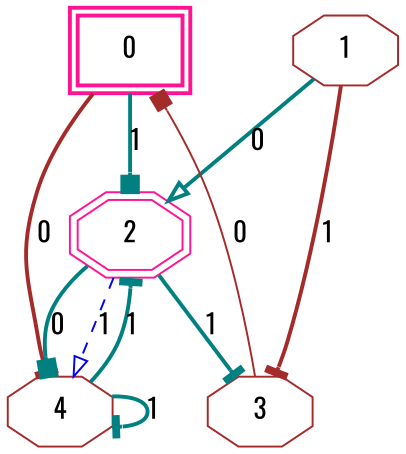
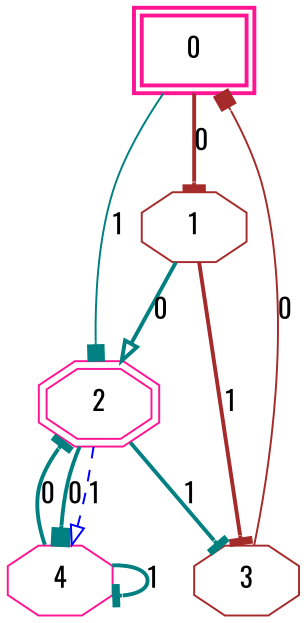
edge "0" -> "2": style bold -> solid
edge "0" -> "4": now "0" -> "1"
edge "4" -> "2": label "1" -> "0"
node "4": color brown -> deeppink
